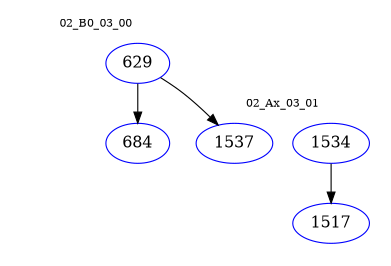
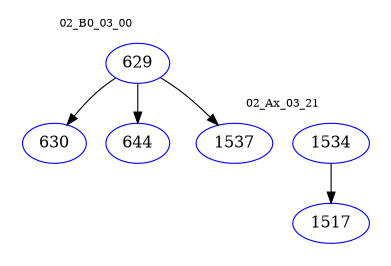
cluster "02_Ax_03_01": label "02_Ax_03_01" -> "02_Ax_03_21"
node "630": added
node "684": label "684" -> "644"
